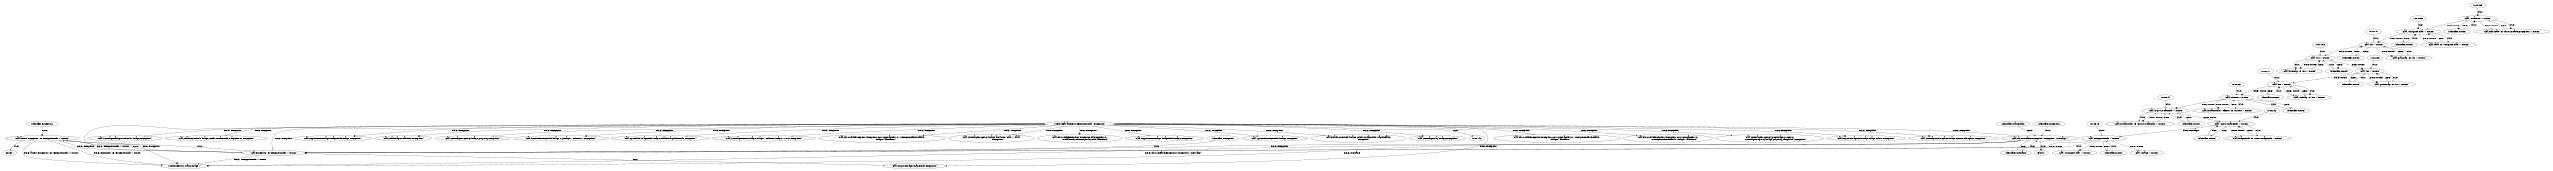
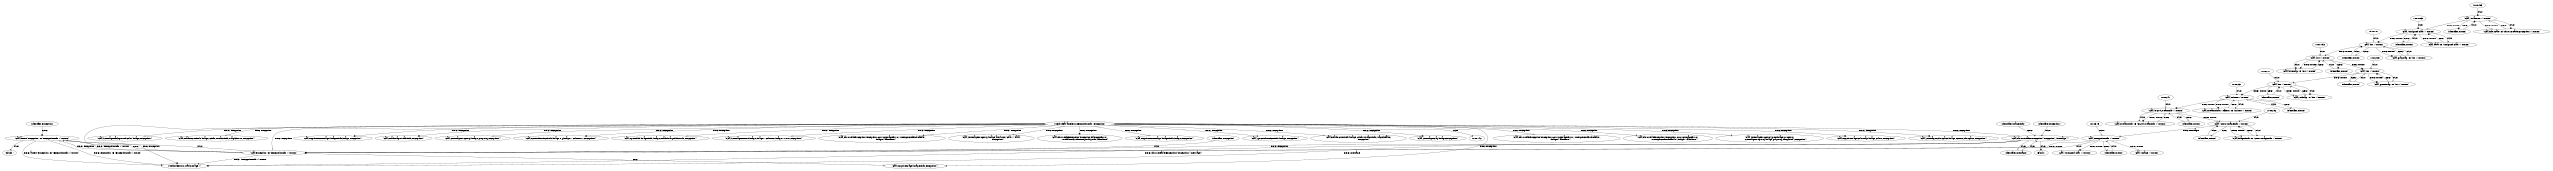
edge "(Call,ThrowReaderException((exception),(message)))" -> "(Identifier,message)": label "CFG: " -> "AST: "
